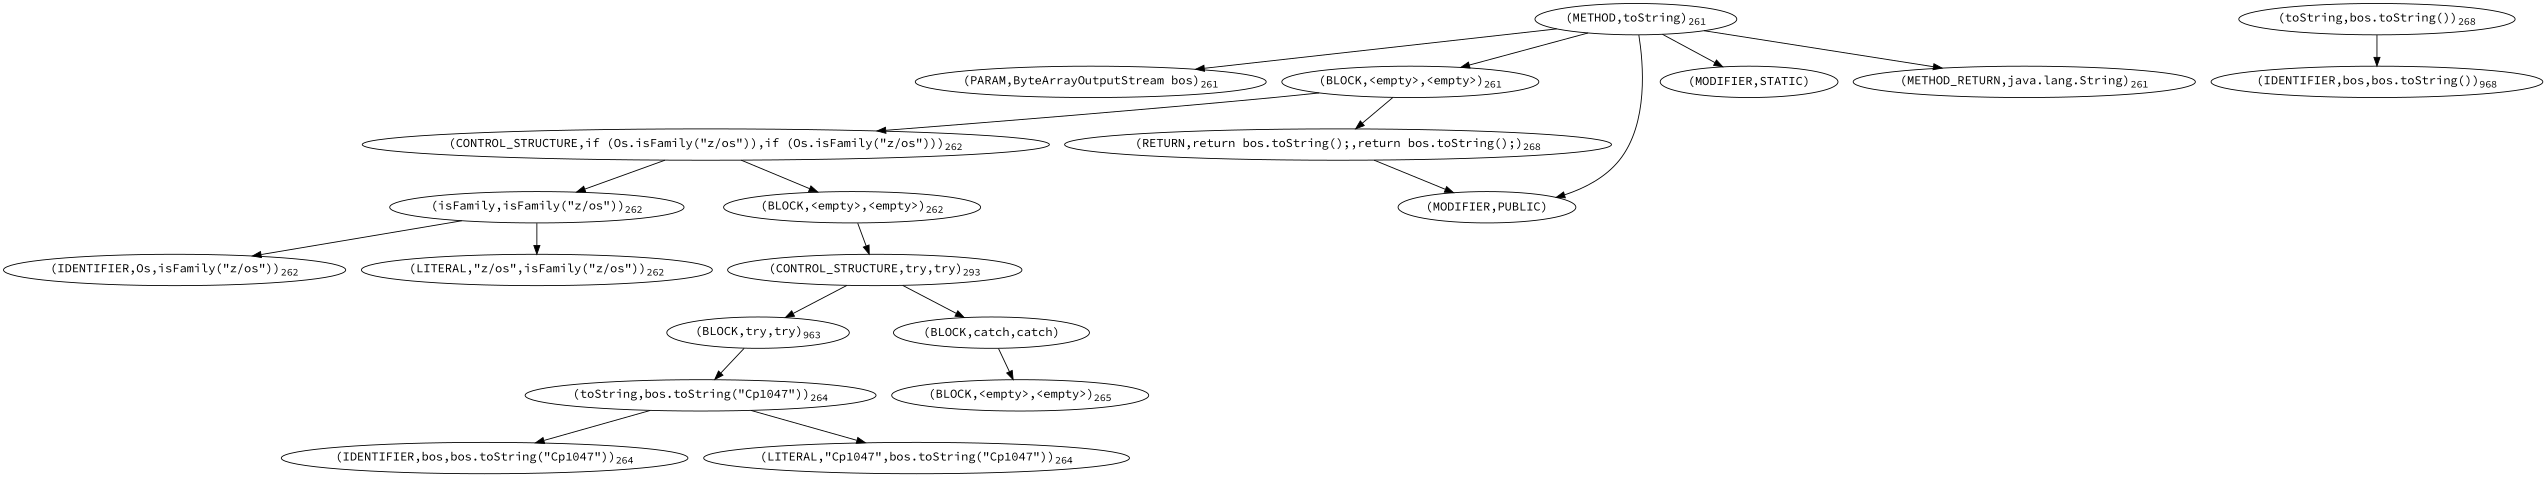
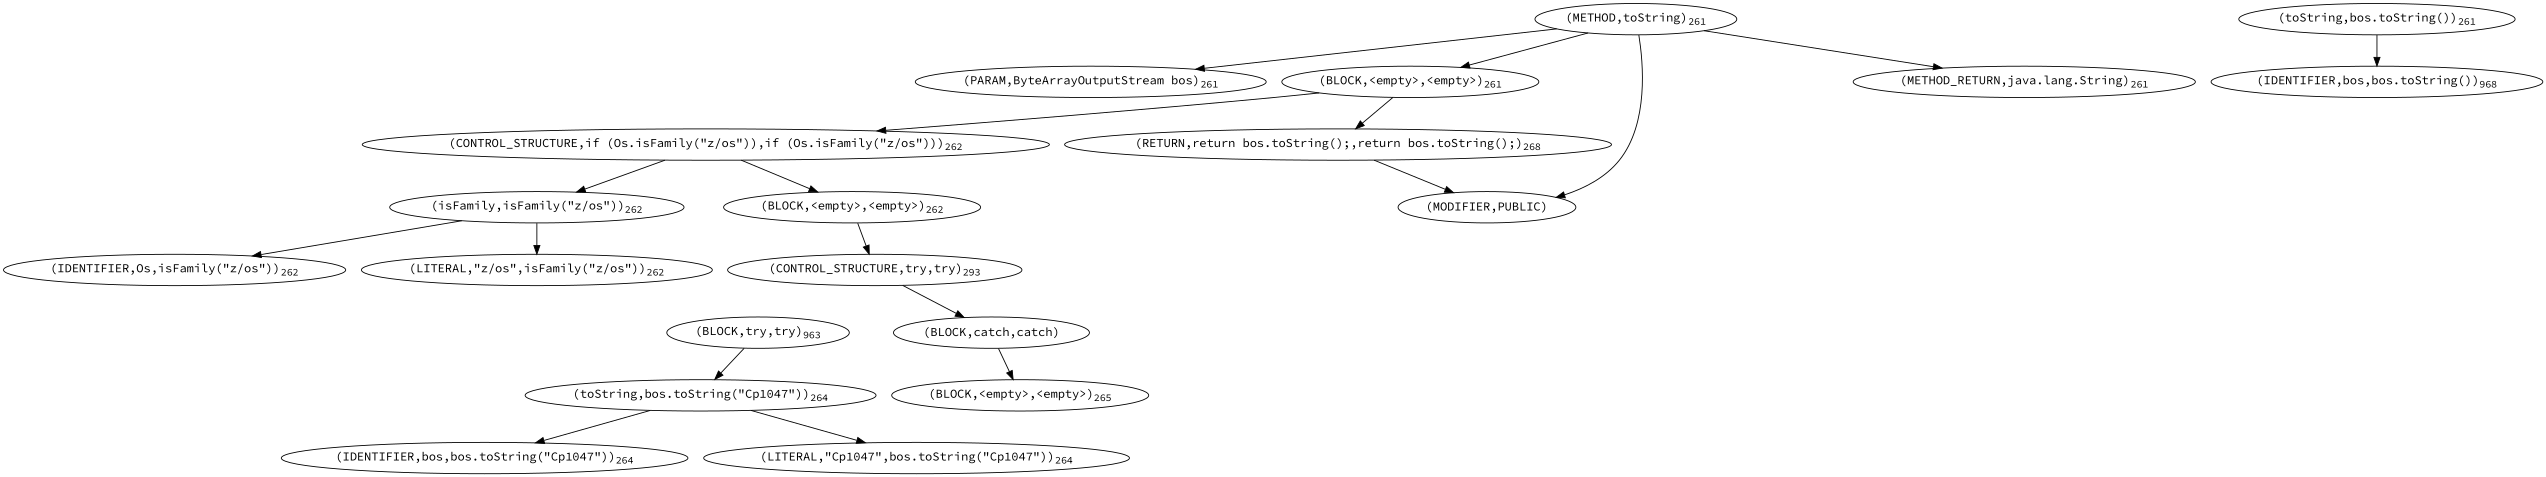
node "(toString,bos.toString())": text "268" -> "261"
node "(MODIFIER,STATIC)": removed
edge "(CONTROL_STRUCTURE,try,try)" -> "(BLOCK,try,try)": removed
